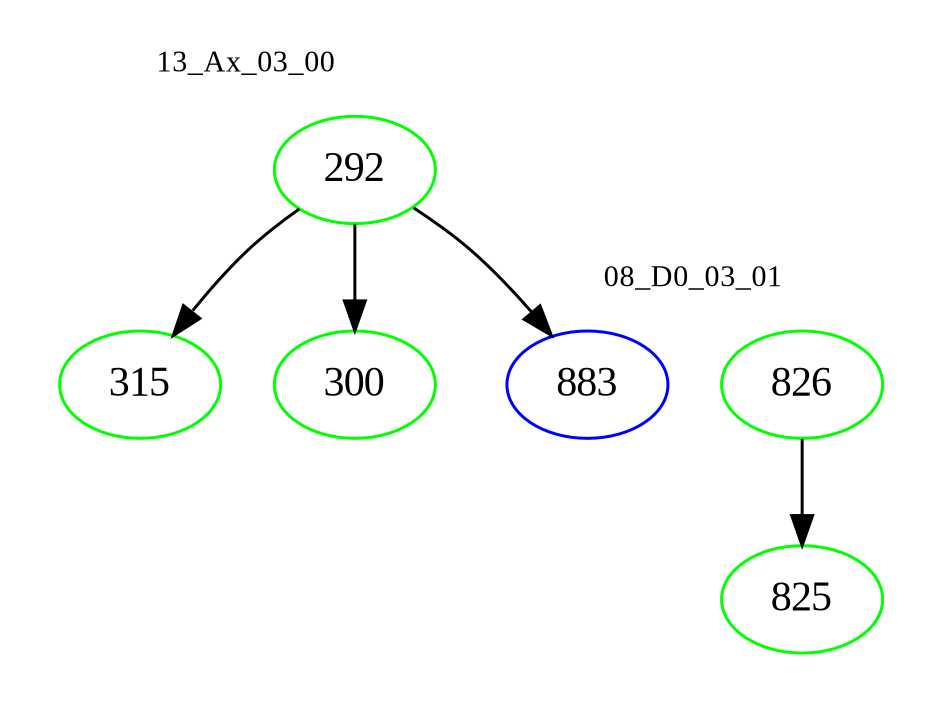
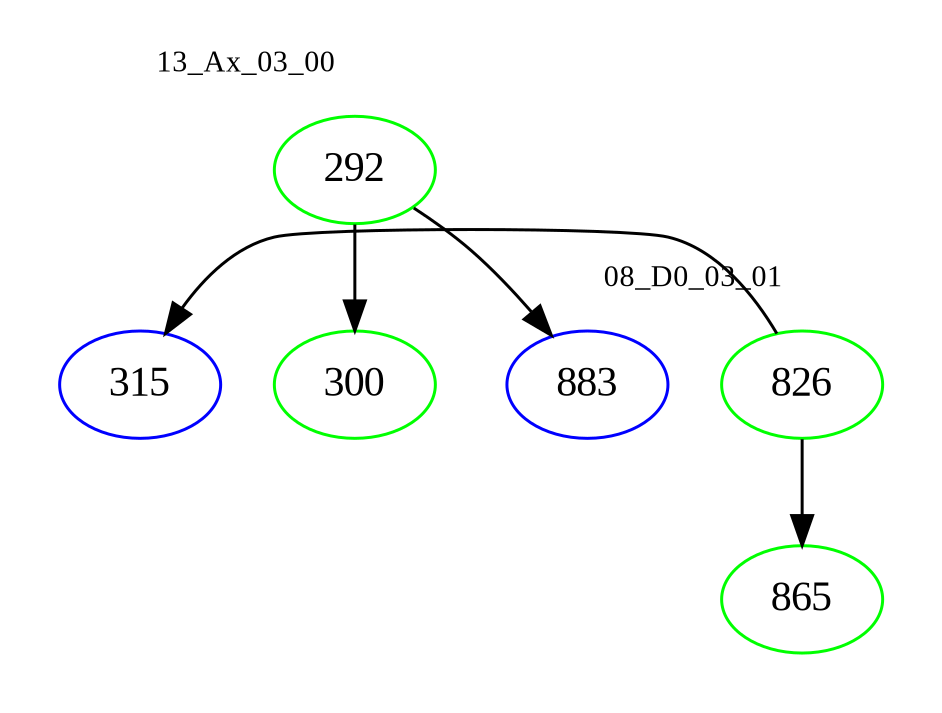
edge "292" -> "315": now "826" -> "315"
node "315": color green -> blue
node "825": label "825" -> "865"
